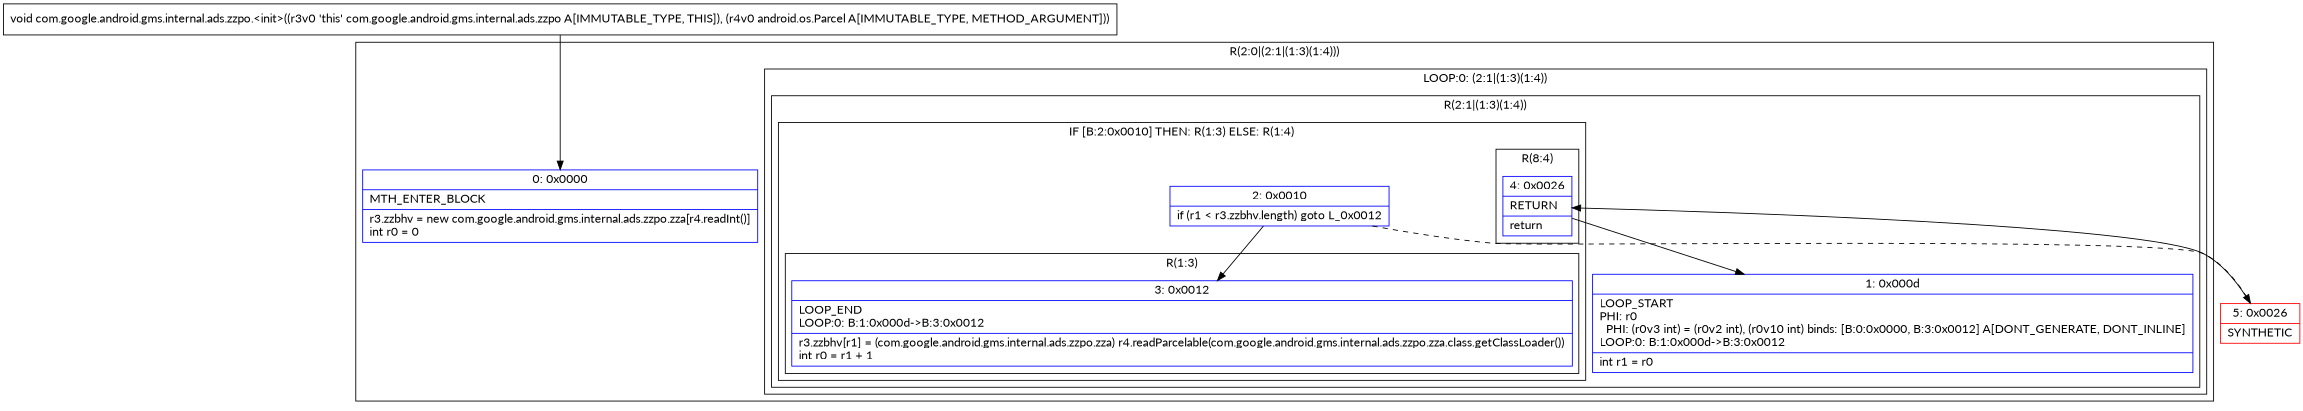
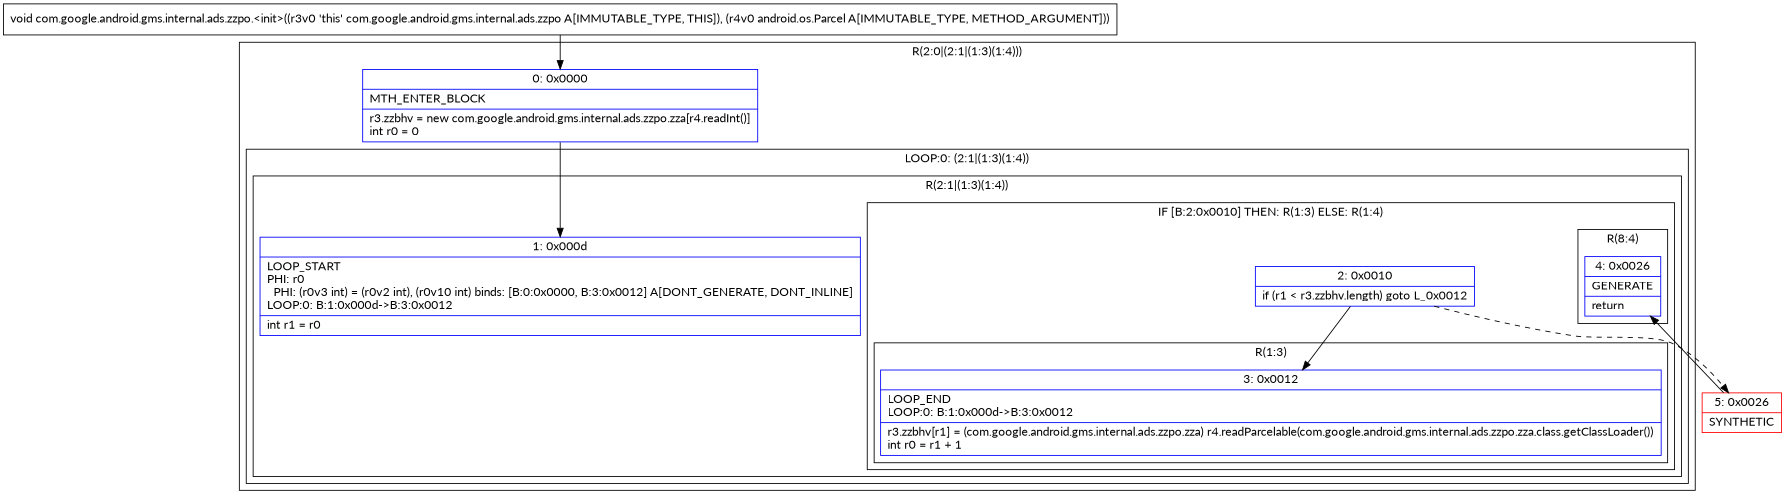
node "4: 0x0026": text "RETURN" -> "GENERATE"
edge "4: 0x0026" -> "1: 0x000d": now "0: 0x0000" -> "1: 0x000d"
